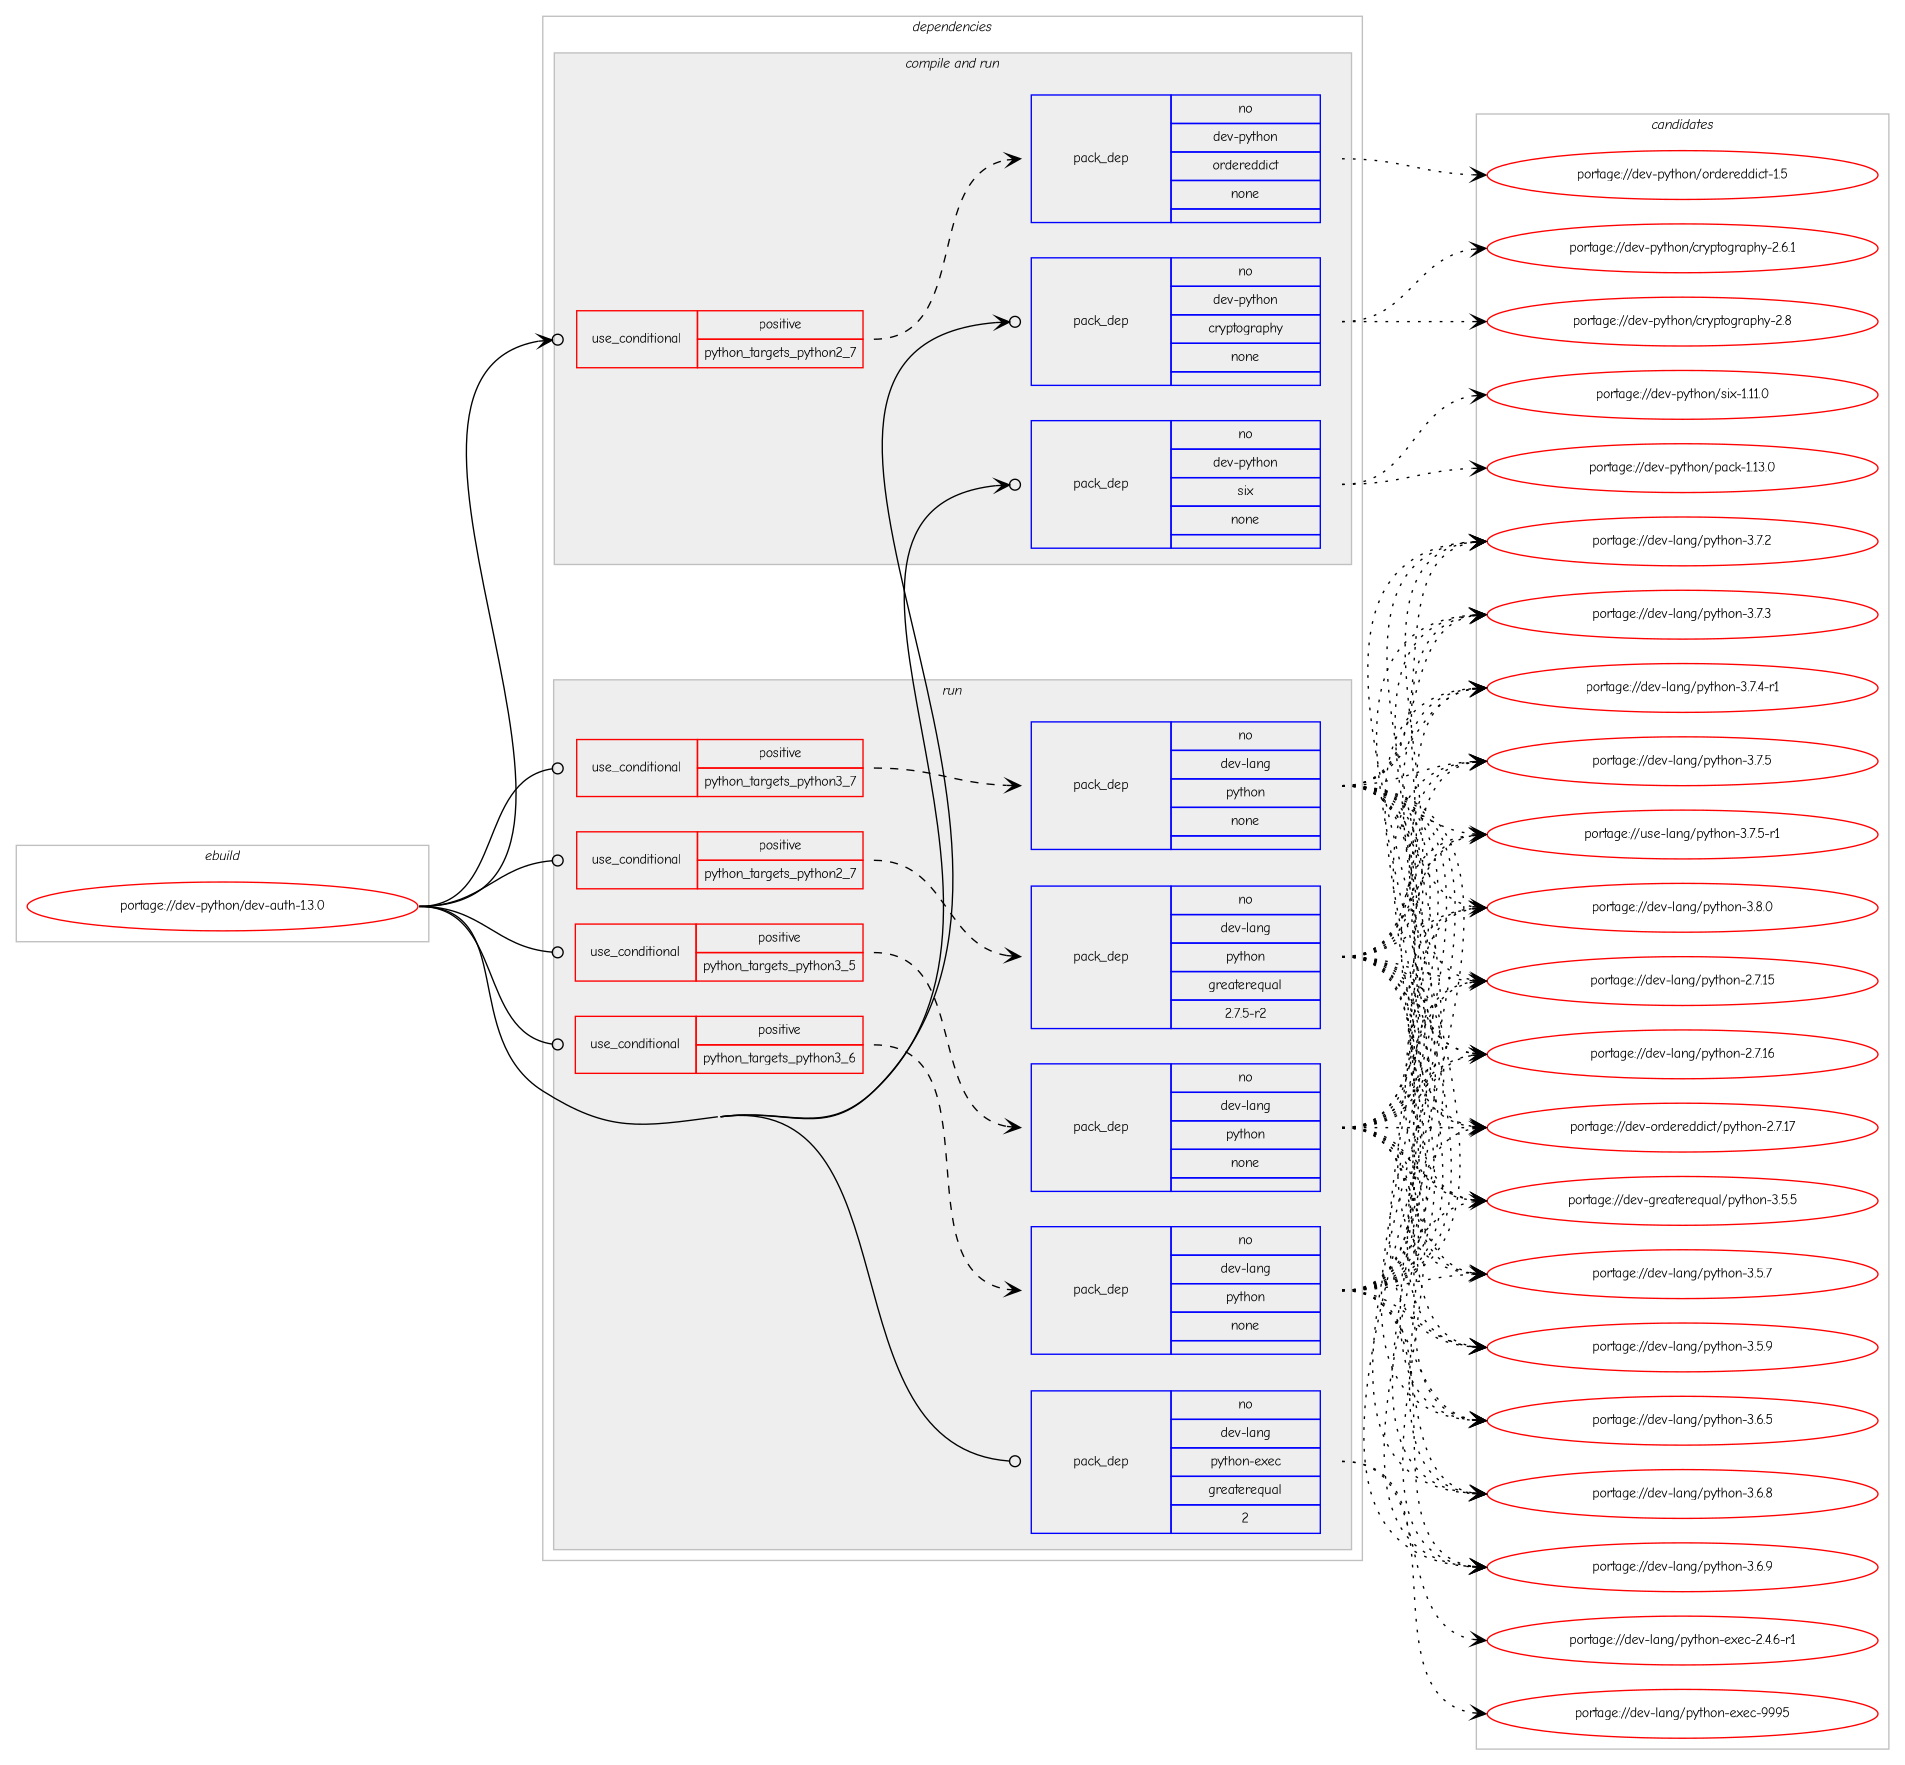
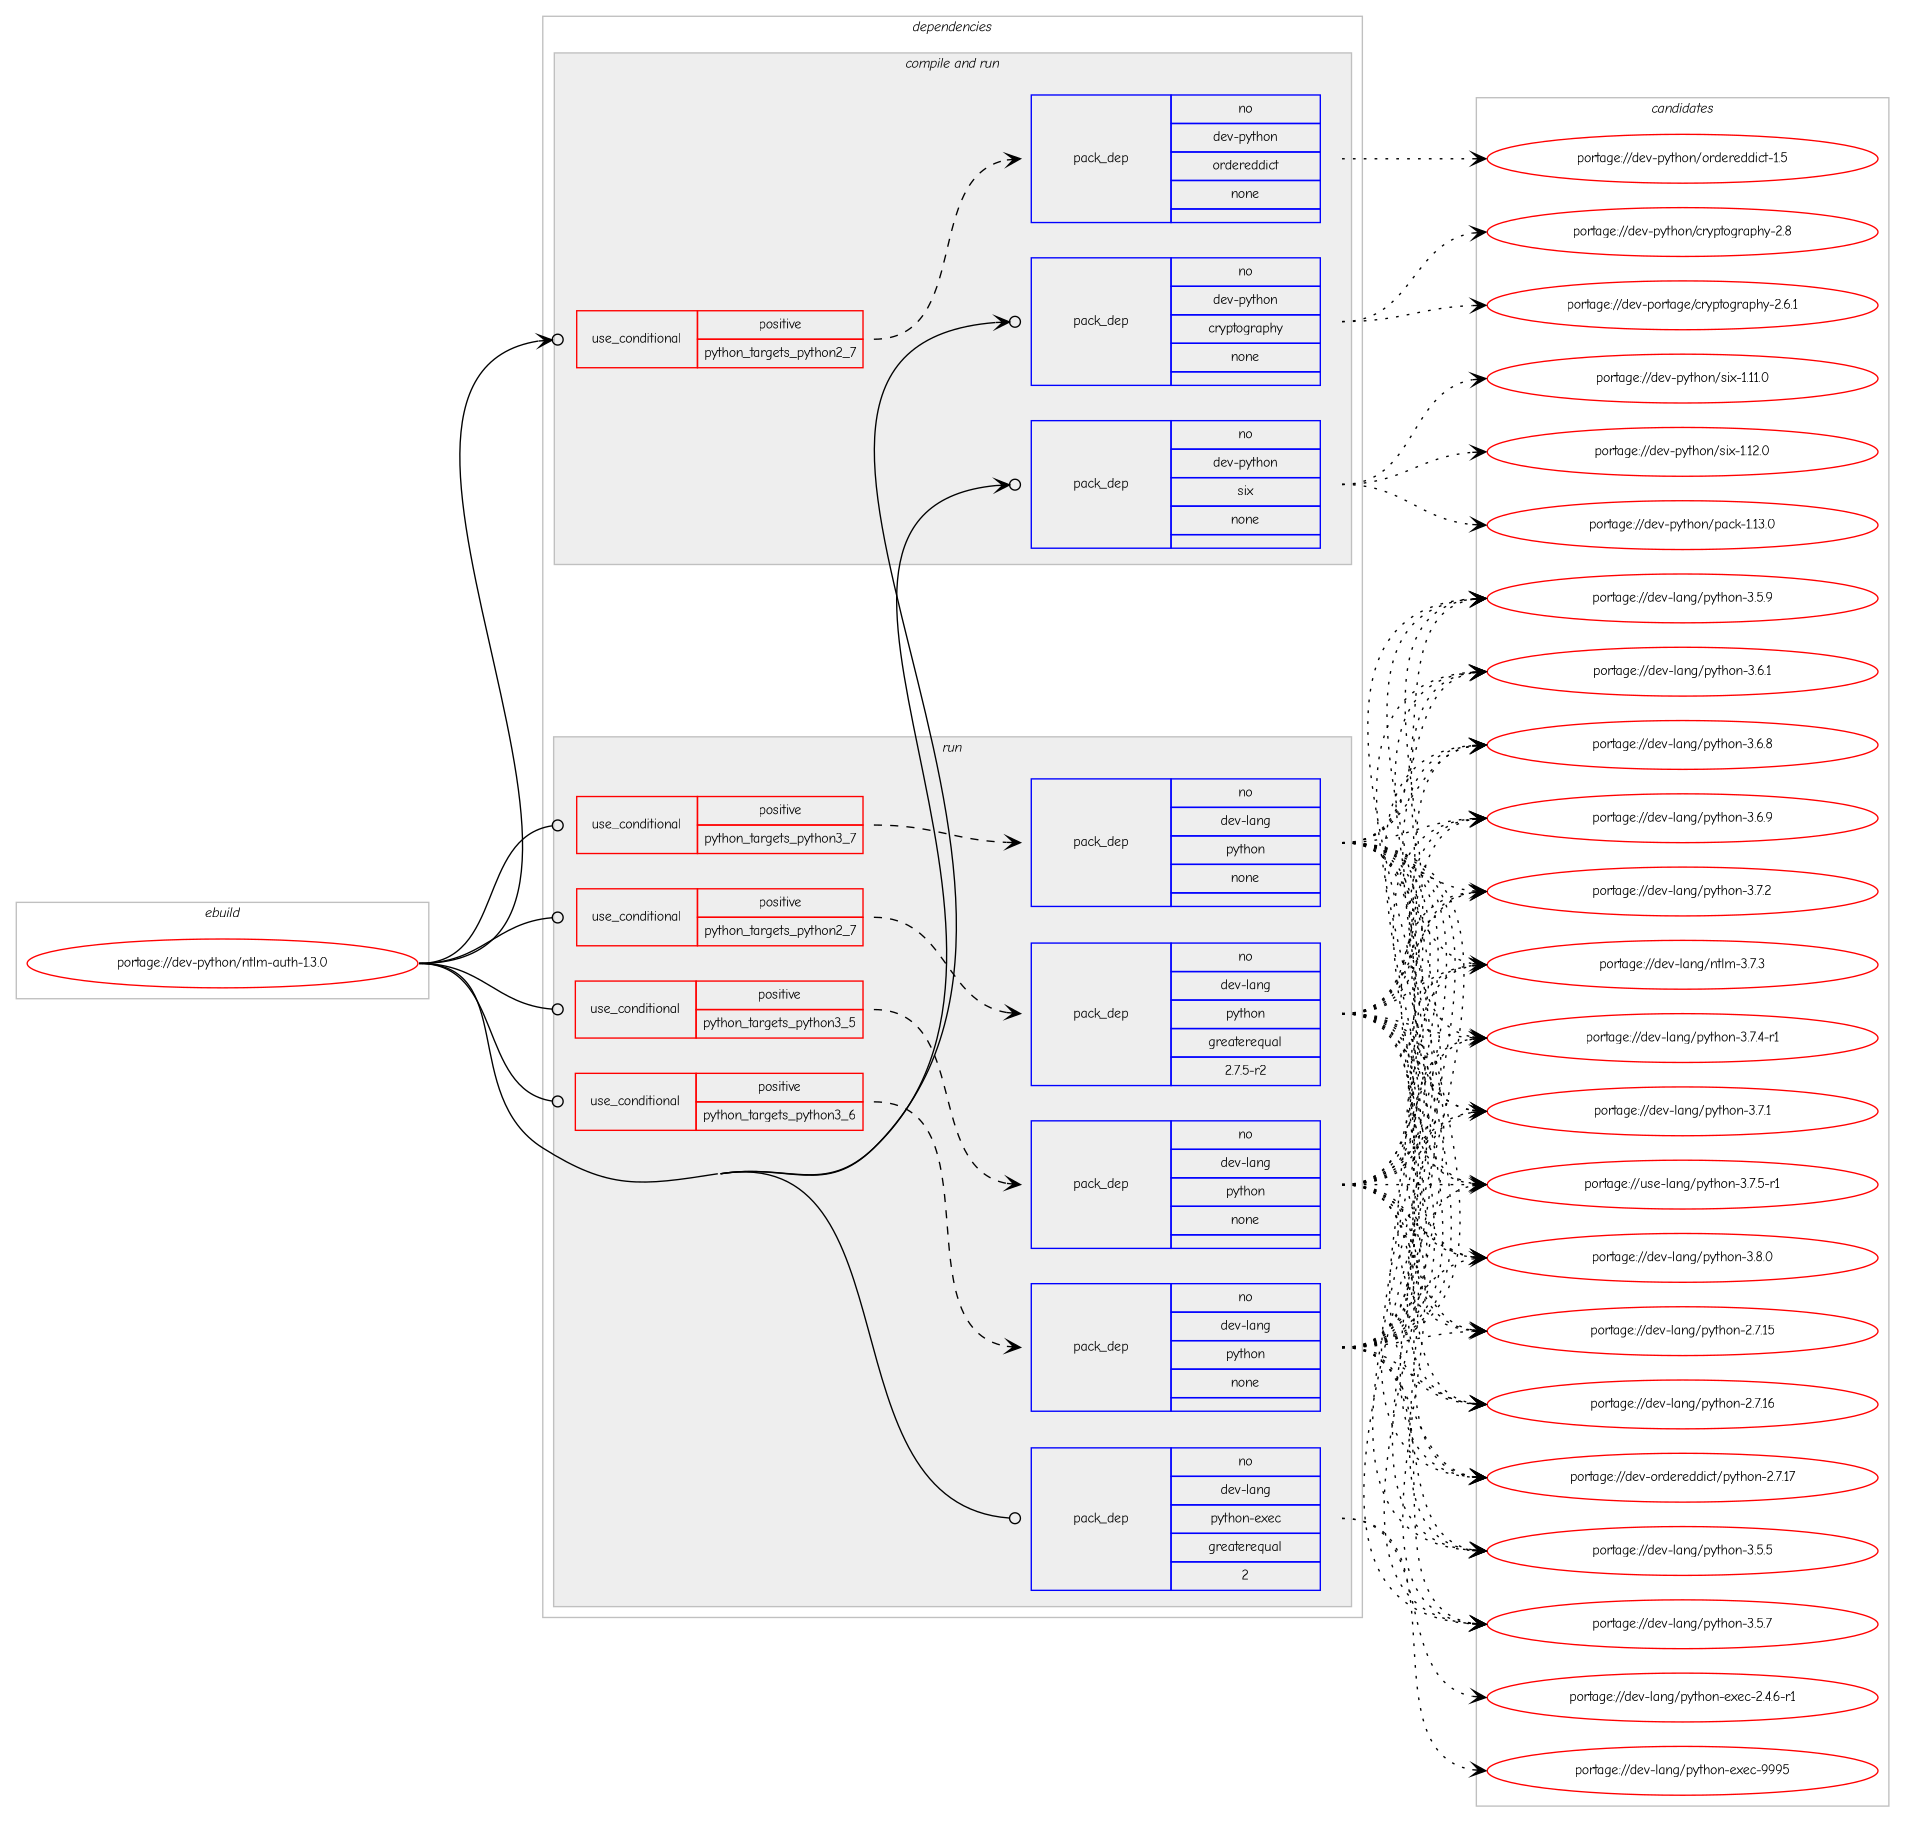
node "portage://dev-python/cryptography-2.6.1": label "portage://dev-python/cryptography-2.6.1" -> "portage://dev-portage/cryptography-2.6.1"
node "portage://dev-python/six-1.12.0": added
node "portage://dev-lang/python-3.7.3": label "portage://dev-lang/python-3.7.3" -> "portage://dev-lang/ntlm-3.7.3"
node "portage://dev-lang/python-3.7.5": label "portage://dev-lang/python-3.7.5" -> "portage://dev-lang/python-3.7.1"
node "portage://dev-python/dev-auth-1.3.0": label "portage://dev-python/dev-auth-1.3.0" -> "portage://dev-python/ntlm-auth-1.3.0"
node "portage://dev-greaterequal/python-3.5.5": label "portage://dev-greaterequal/python-3.5.5" -> "portage://dev-lang/python-3.5.5"
node "portage://dev-lang/python-3.6.5": label "portage://dev-lang/python-3.6.5" -> "portage://dev-lang/python-3.6.1"
